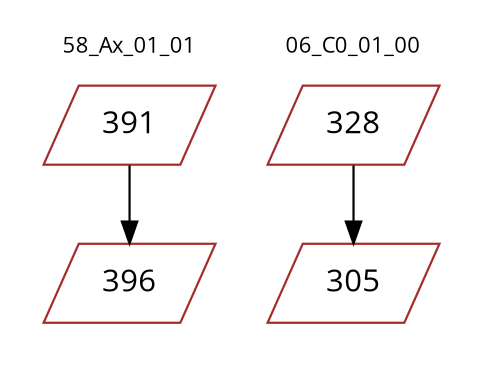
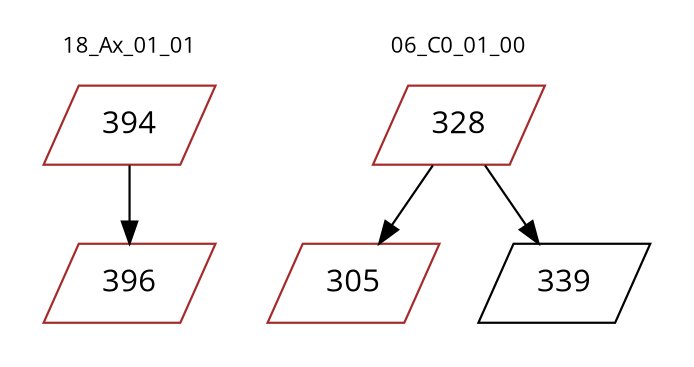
cluster "58_Ax_01_01": label "58_Ax_01_01" -> "18_Ax_01_01"
node "391": label "391" -> "394"
node "339": added
